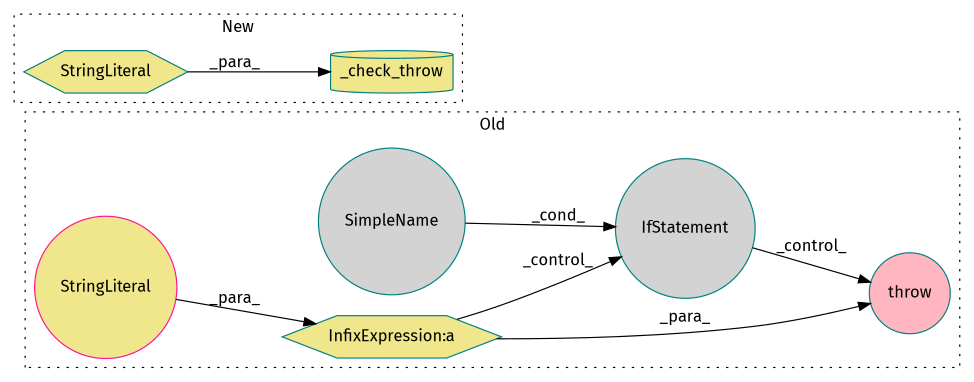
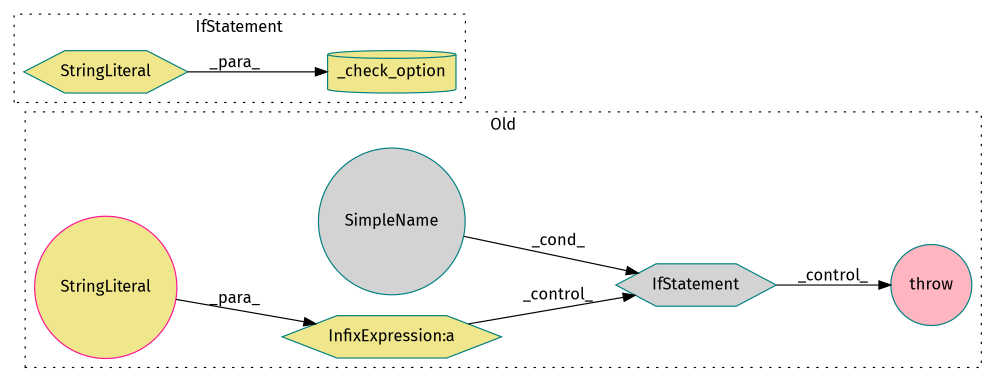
cluster "New": label "New" -> "IfStatement"
node "_check_throw": label "_check_throw" -> "_check_option"
node "IfStatement": shape circle -> hexagon
edge "InfixExpression:a" -> "throw": removed, label "_para_"
